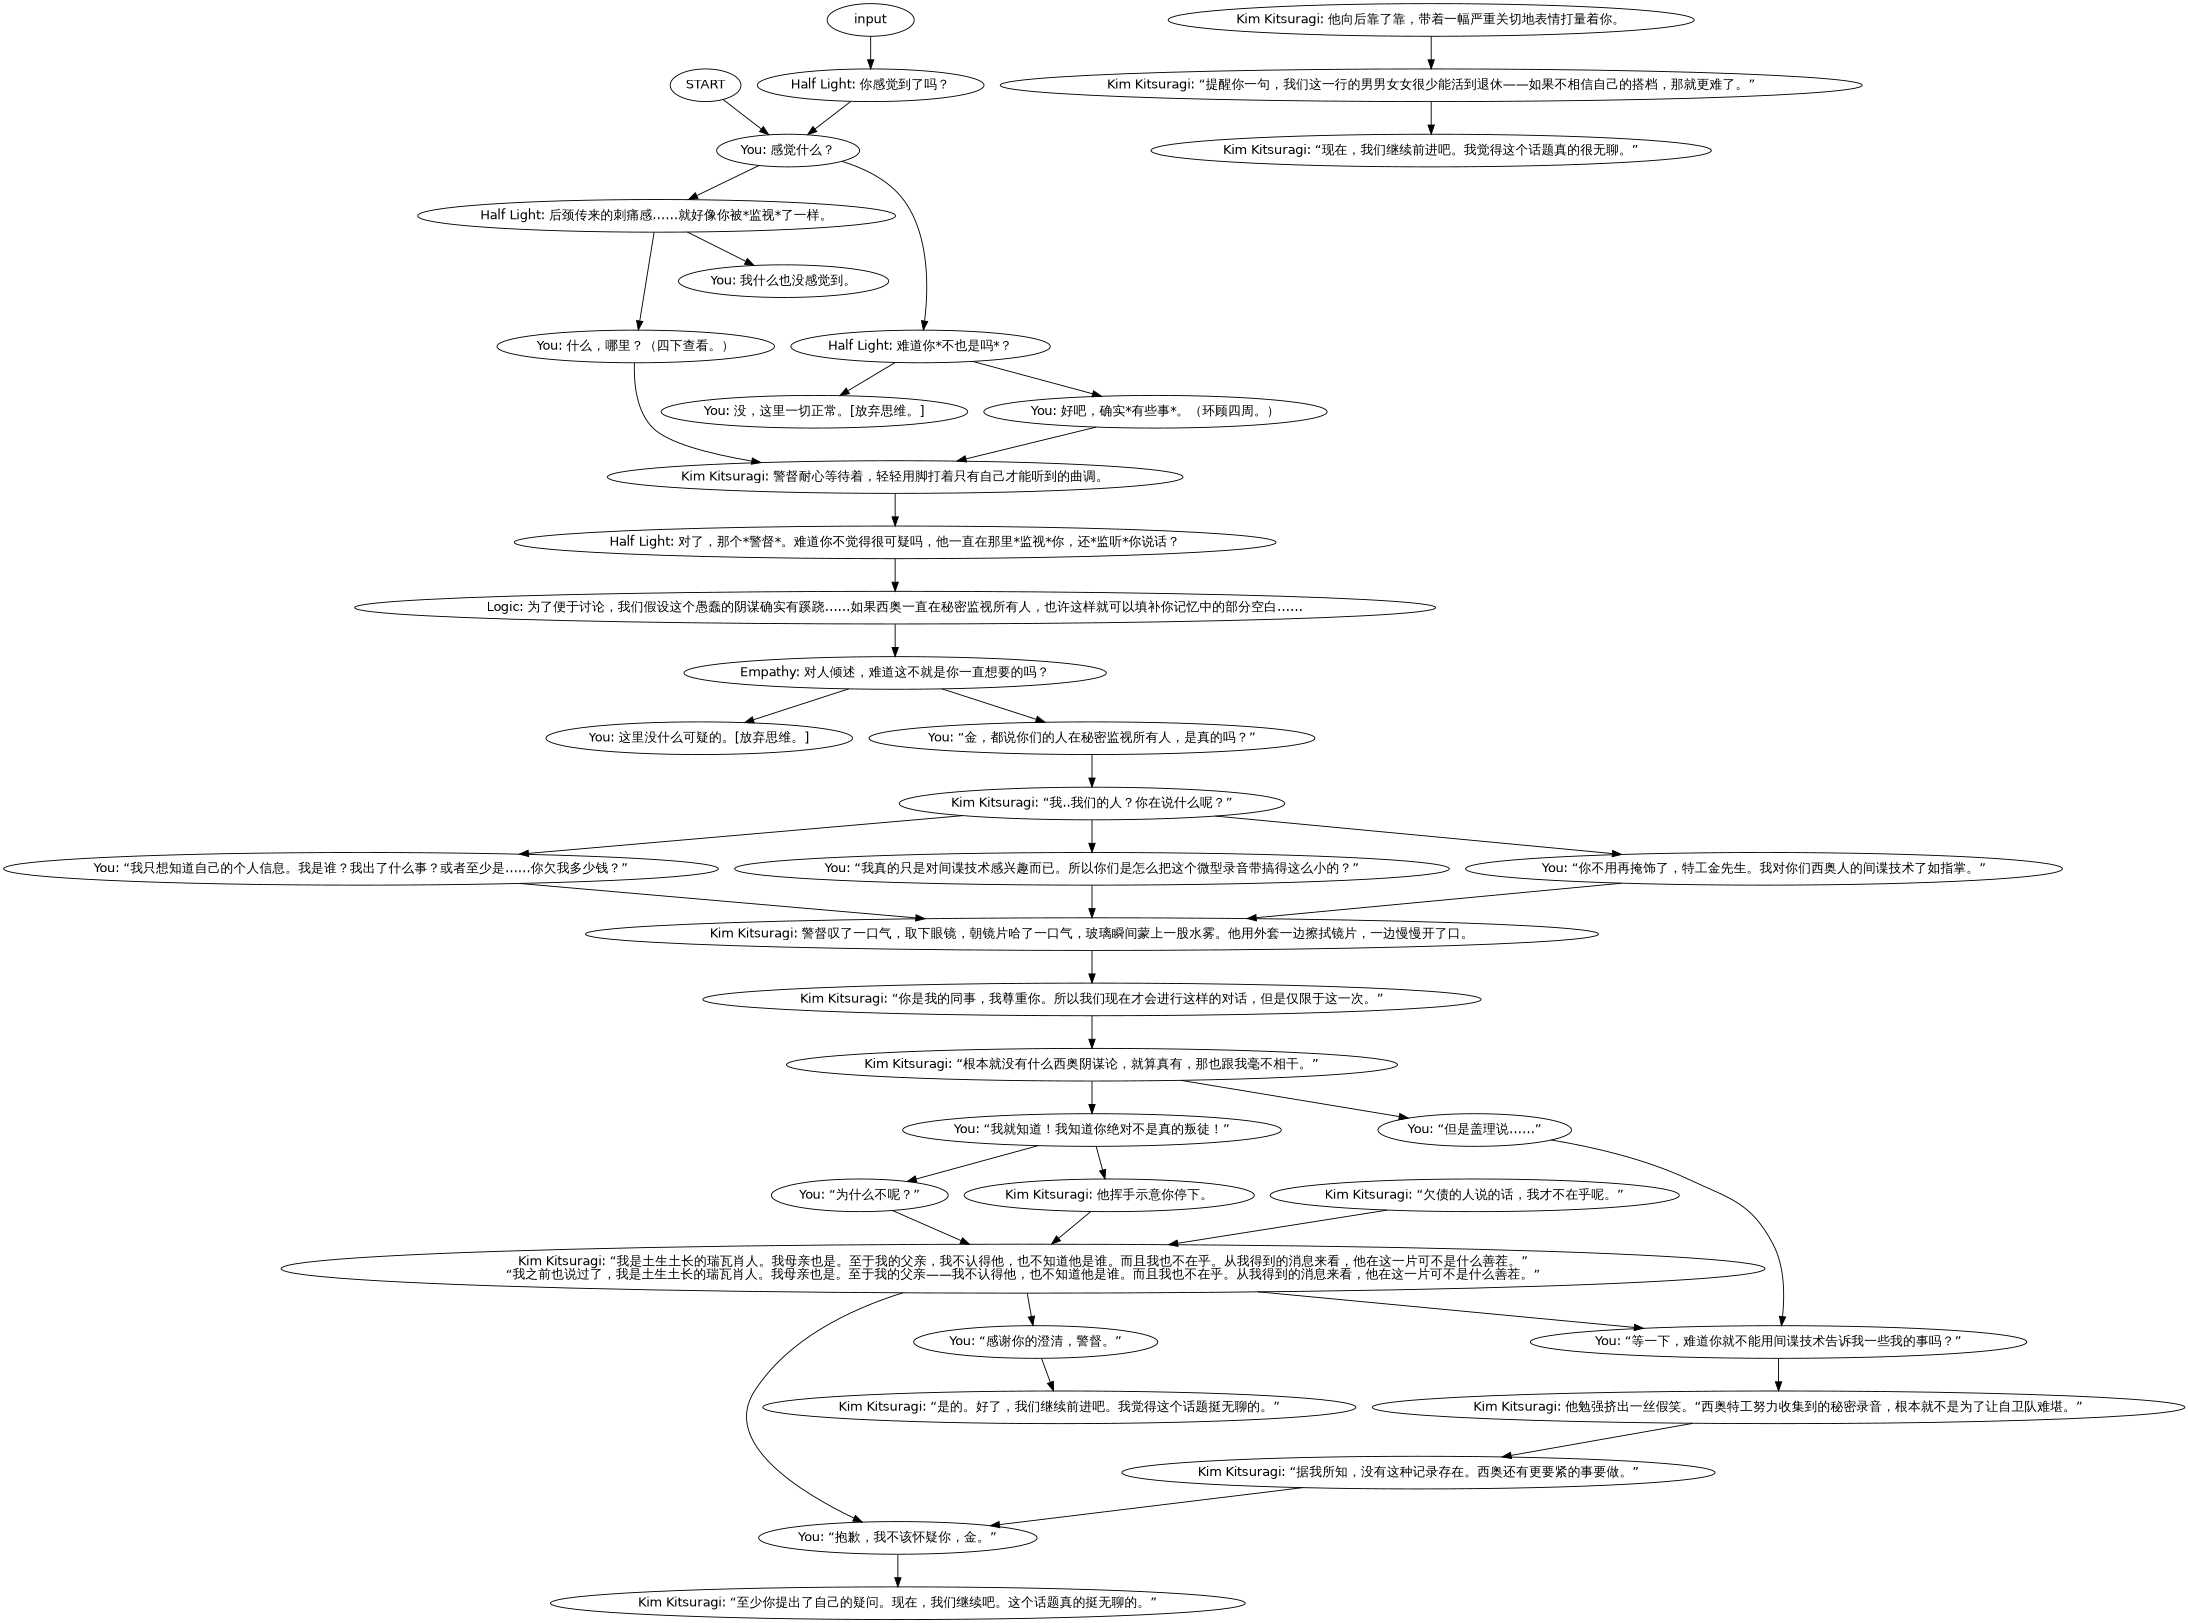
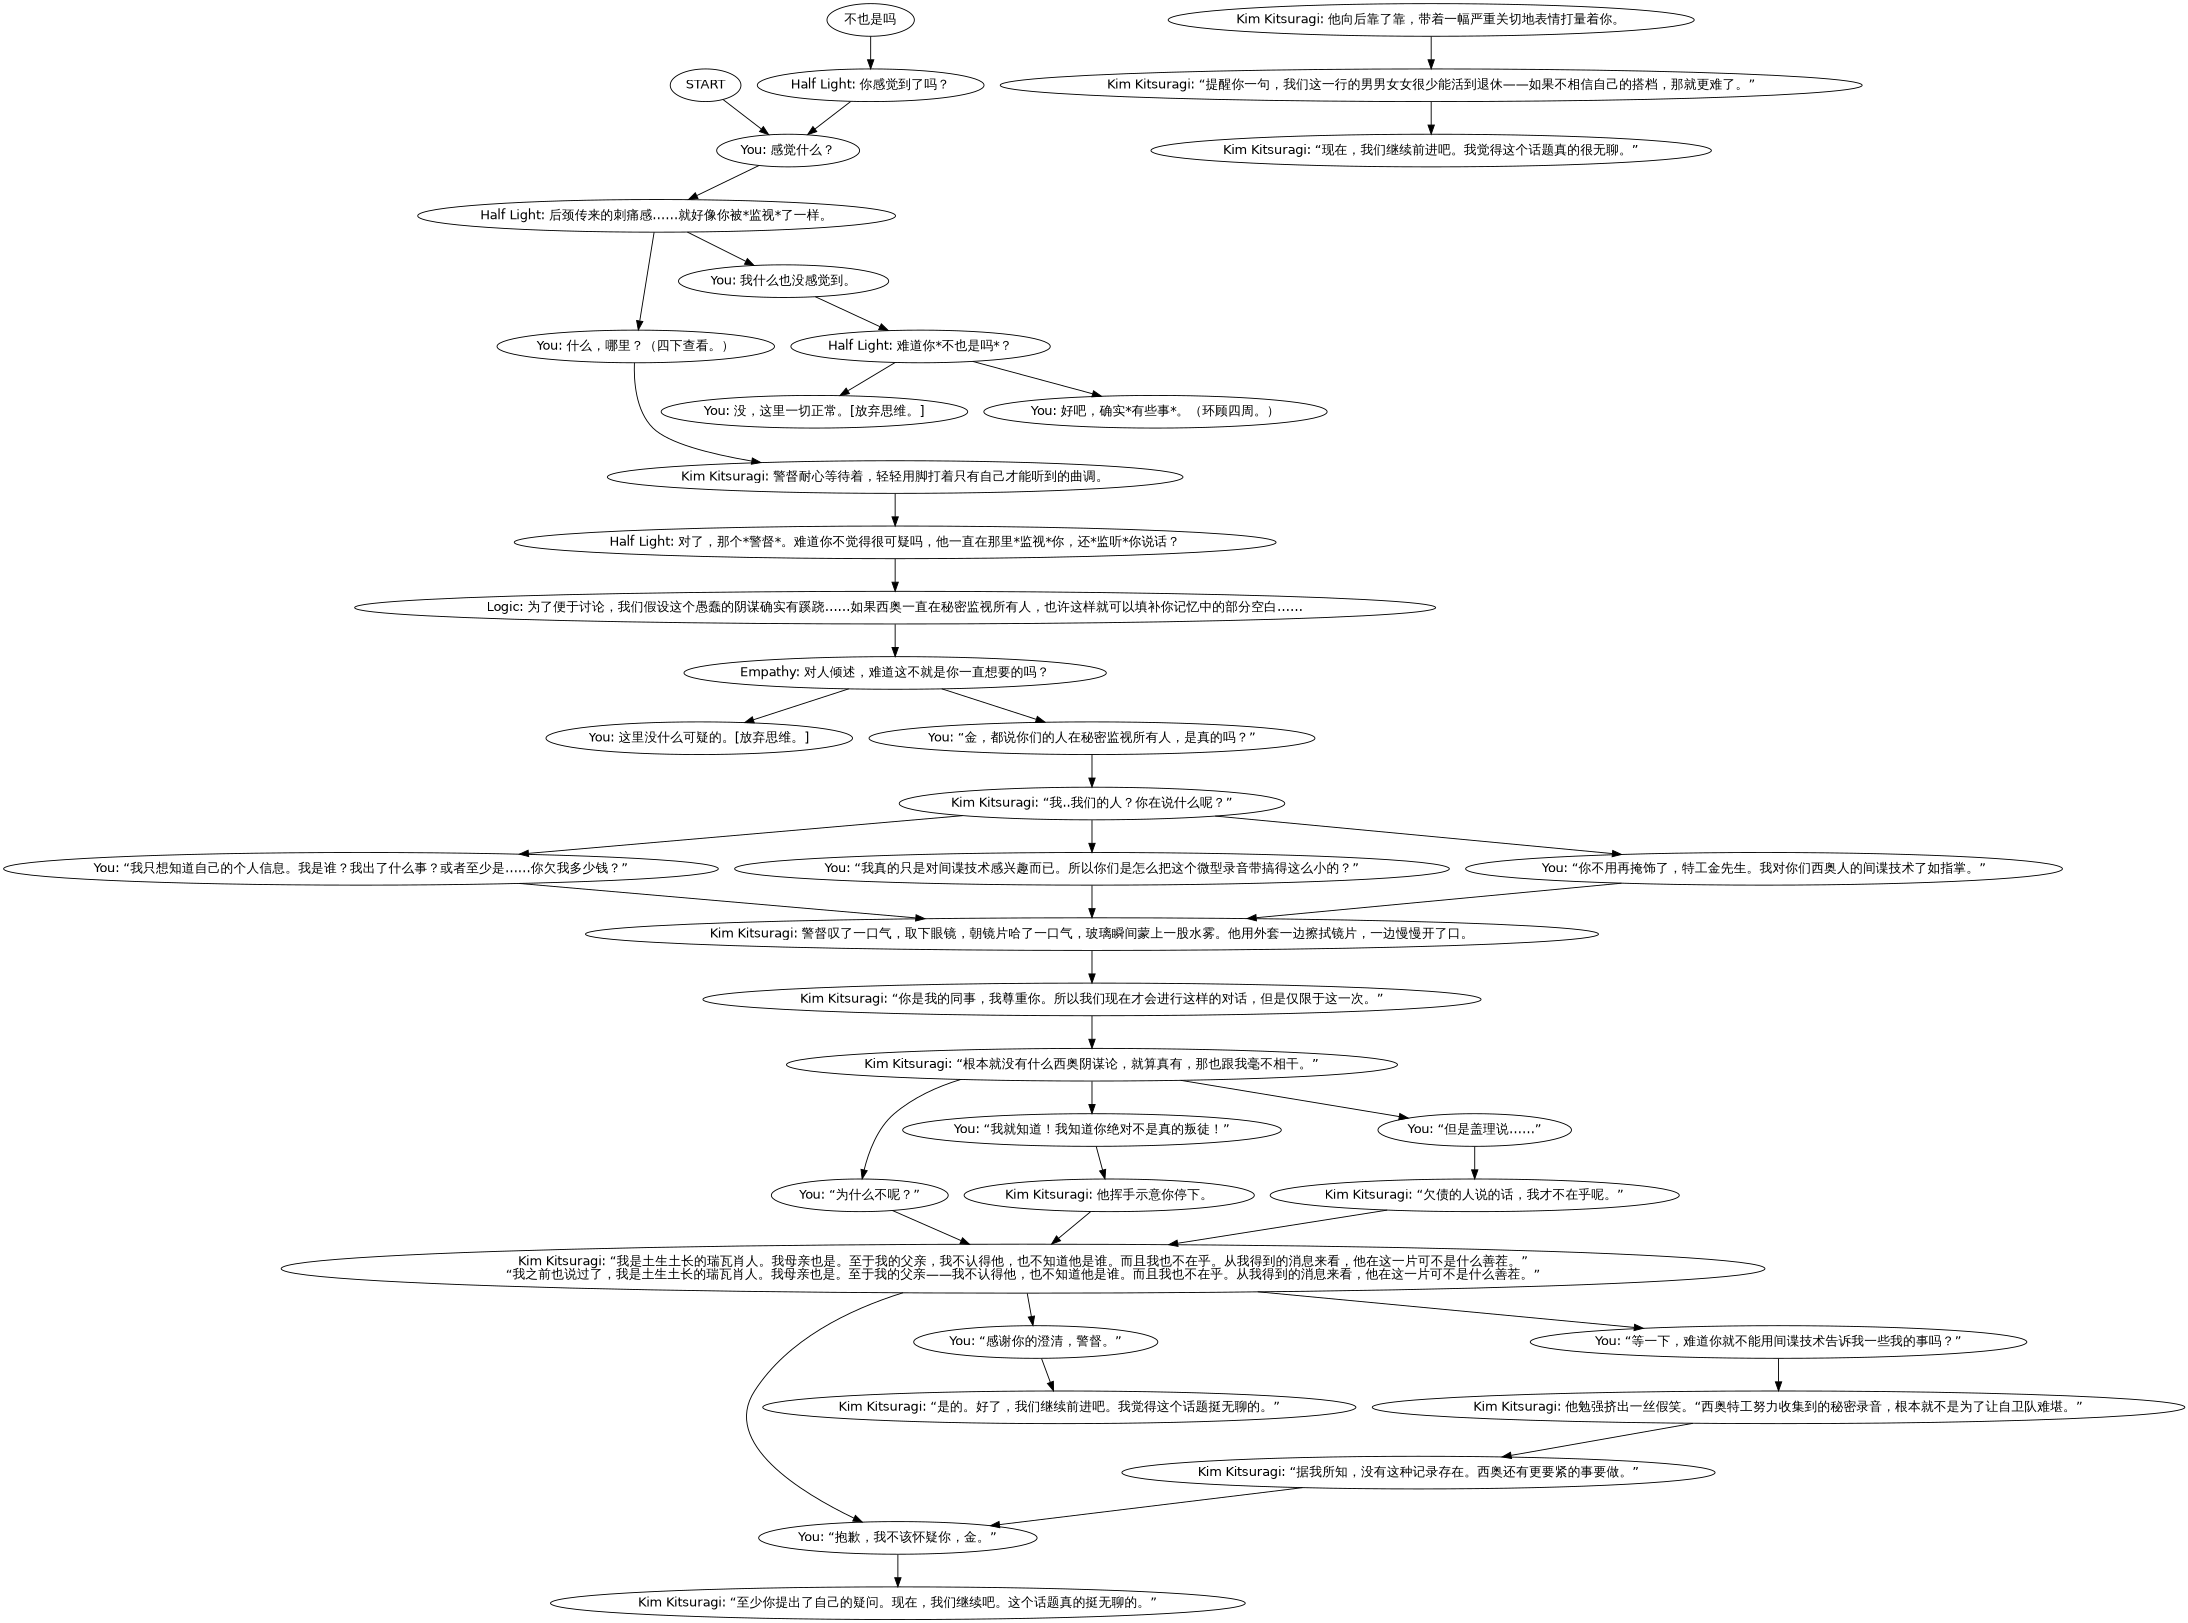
node "input": label "input" -> "不也是吗"
edge "You: 感觉什么？" -> "Half Light: 难道你*不也是吗*？": now "You: 我什么也没感觉到。" -> "Half Light: 难道你*不也是吗*？"
edge "You: 好吧，确实*有些事*。（环顾四周。）" -> "Kim Kitsuragi: 警督耐心等待着，轻轻用脚打着只有自己才能听到的曲调。": removed
edge "You: “我就知道！我知道你绝对不是真的叛徒！”" -> "You: “为什么不呢？”": now "Kim Kitsuragi: “根本就没有什么西奥阴谋论，就算真有，那也跟我毫不相干。”" -> "You: “为什么不呢？”"
edge "You: “但是盖理说……”" -> "You: “等一下，难道你就不能用间谍技术告诉我一些我的事吗？”": now "You: “但是盖理说……”" -> "Kim Kitsuragi: “欠债的人说的话，我才不在乎呢。”"
